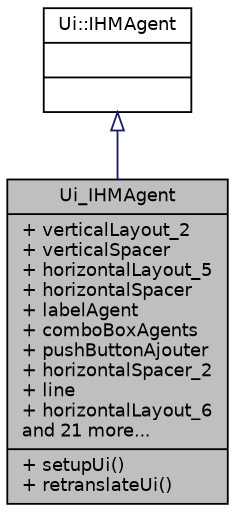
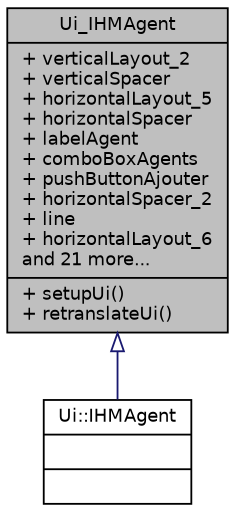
edge "Ui_IHMAgent" -> "Ui::IHMAgent": reversed
